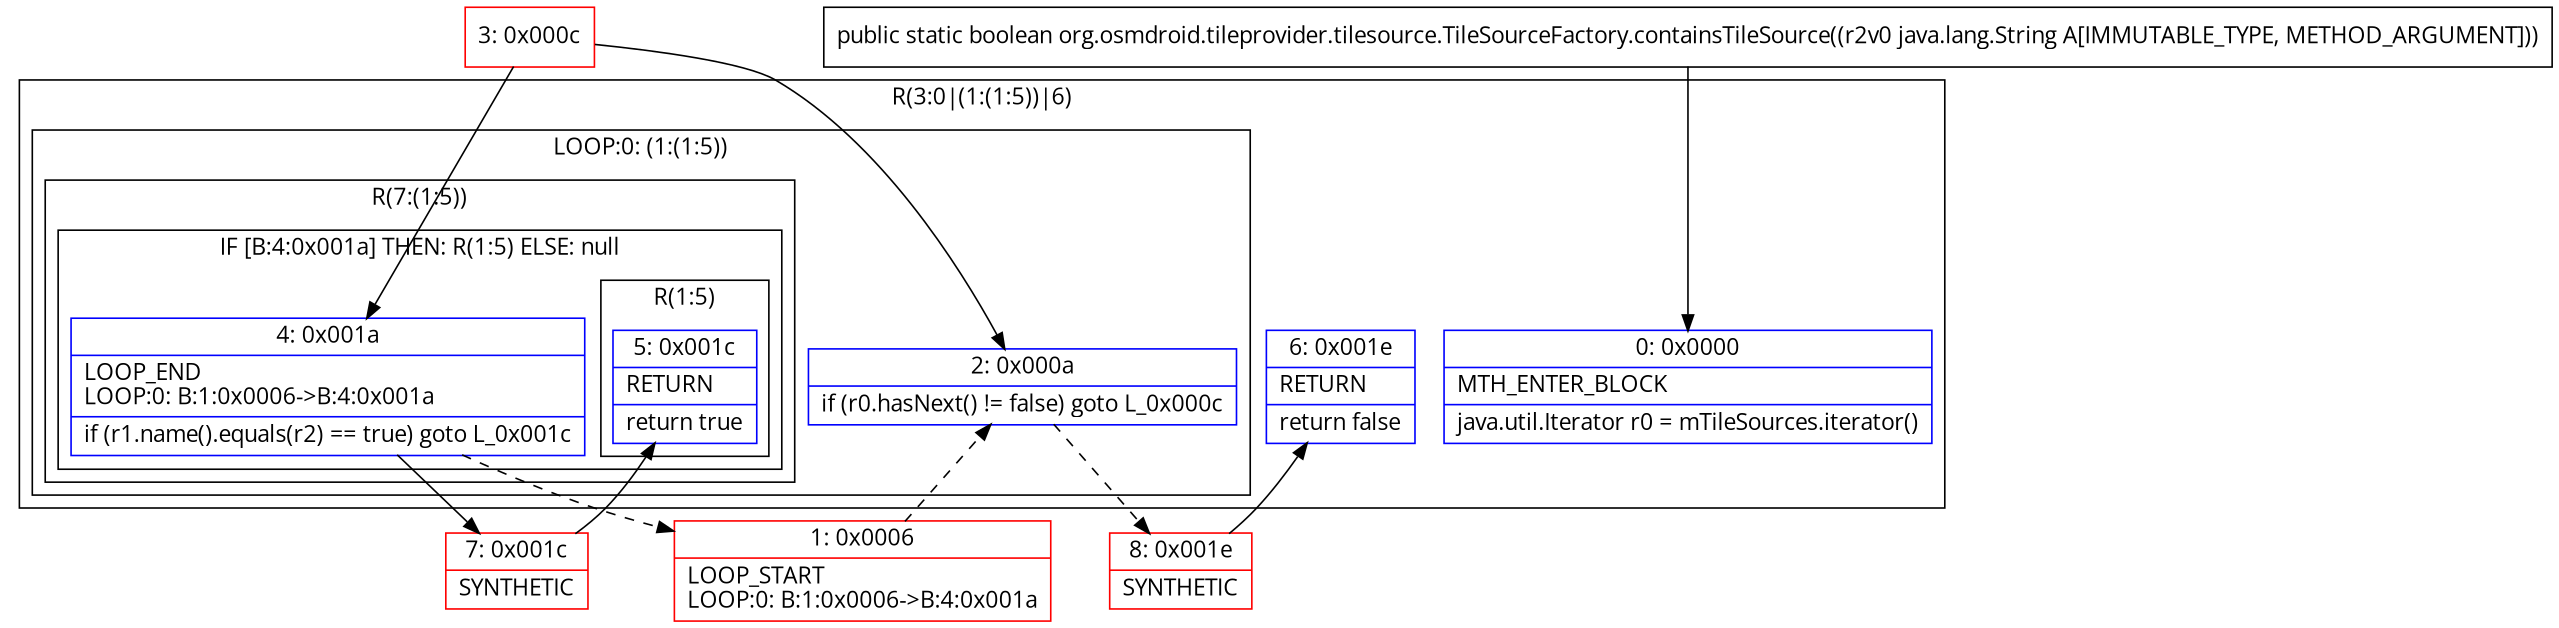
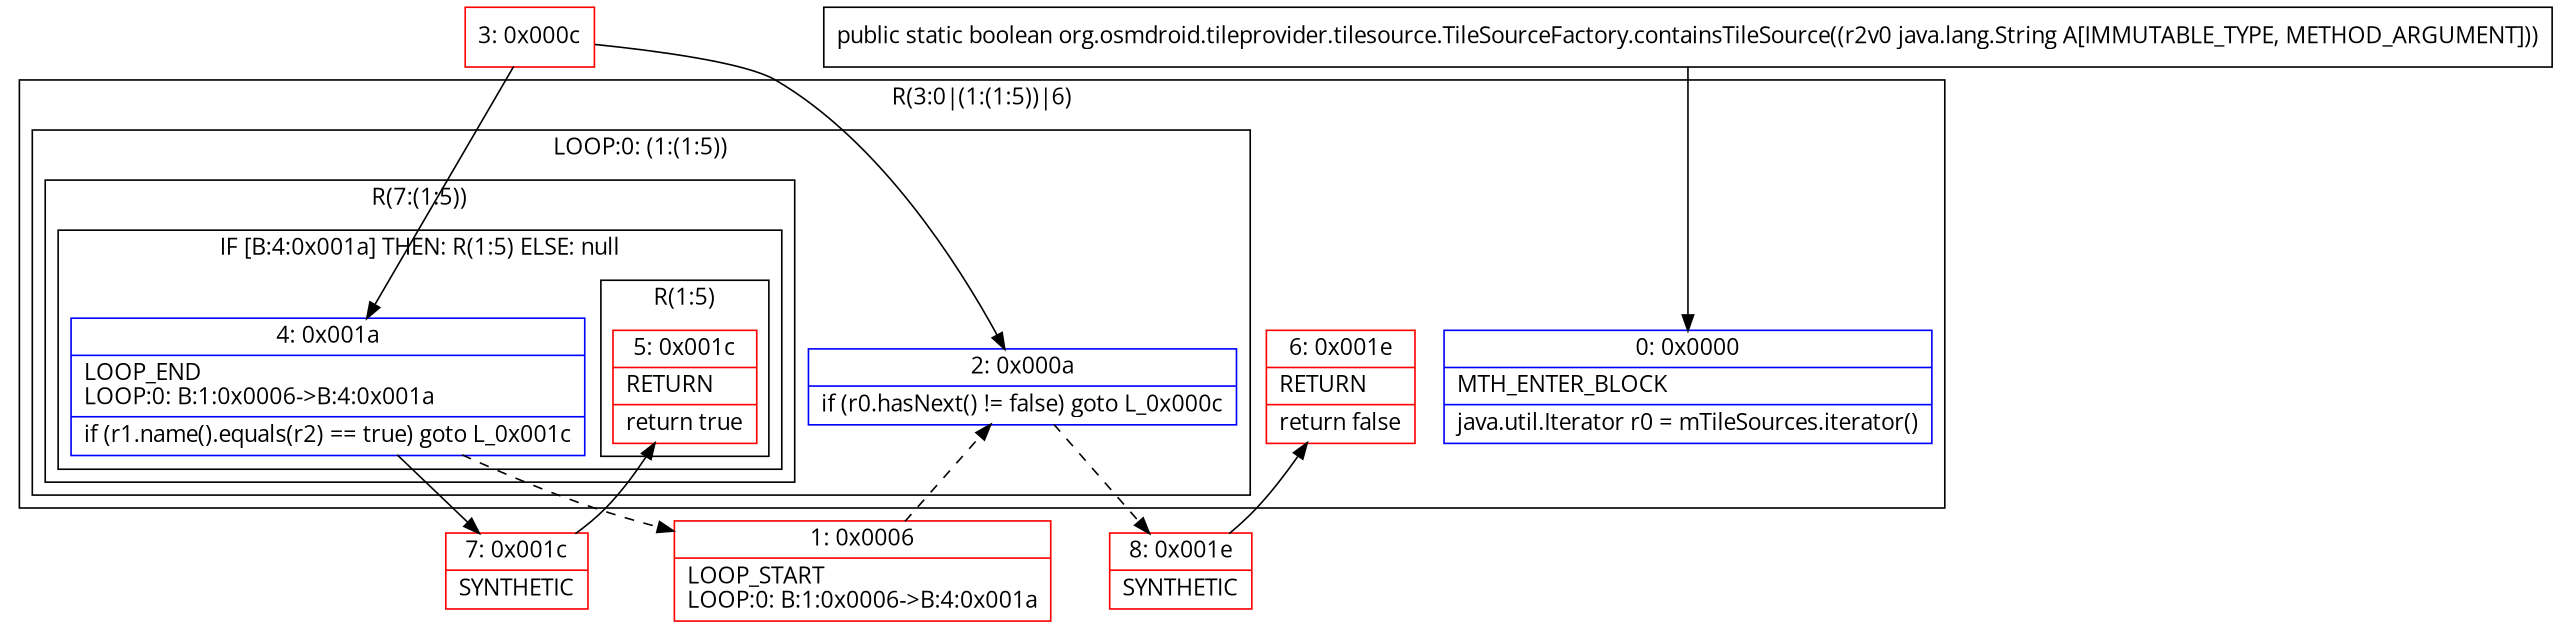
node "5: 0x001c": color blue -> red
node "6: 0x001e": color blue -> red
